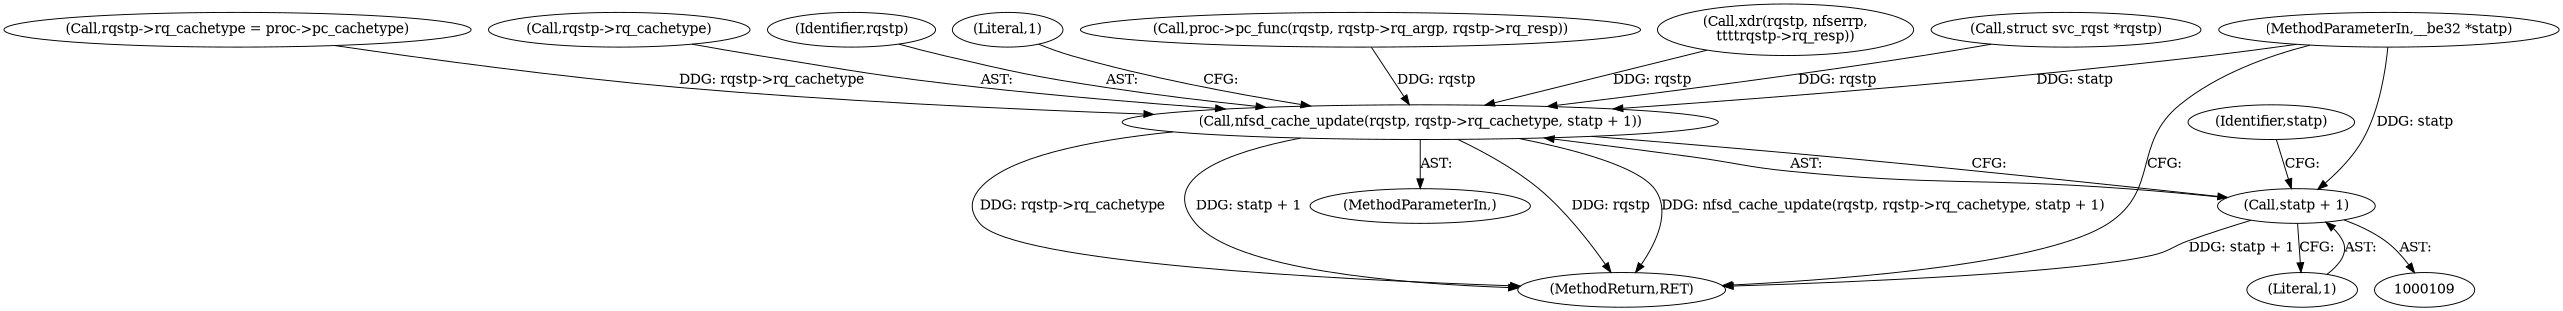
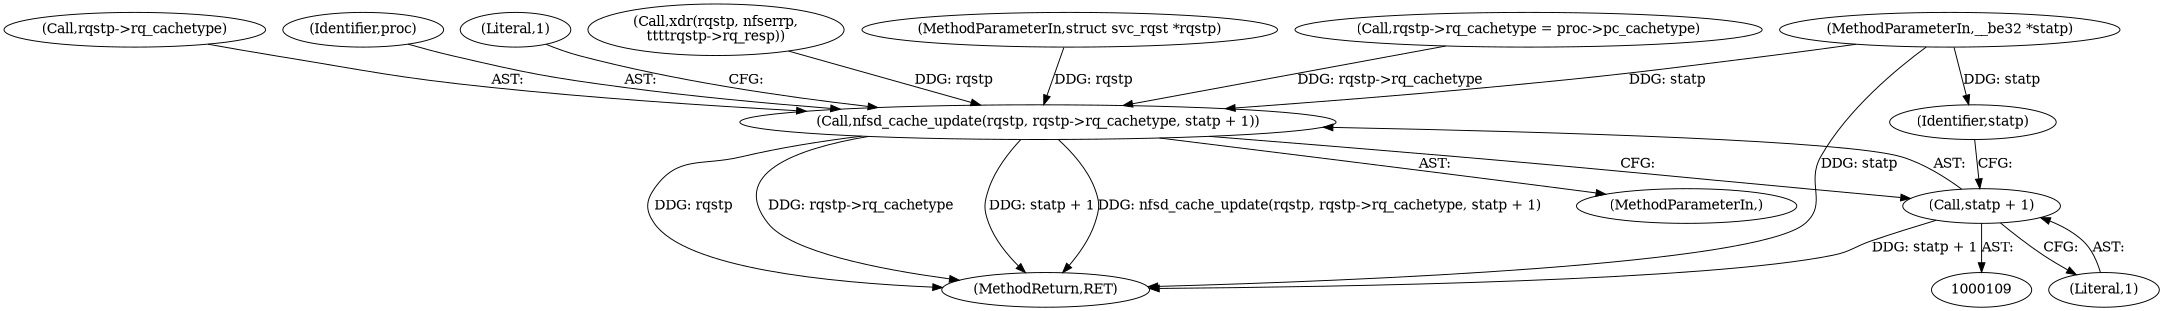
node "(Identifier,rqstp)": label "(Identifier,rqstp)" -> "(Identifier,proc)"
node "(Call,proc->pc_func(rqstp, rqstp->rq_argp, rqstp->rq_resp))": removed
node "(Call,struct svc_rqst *rqstp)": label "(Call,struct svc_rqst *rqstp)" -> "(MethodParameterIn,struct svc_rqst *rqstp)"
edge "(MethodParameterIn,__be32 *statp)" -> "(Call,statp + 1)": now "(MethodParameterIn,__be32 *statp)" -> "(Identifier,statp)"
edge "(MethodParameterIn,__be32 *statp)" -> "(MethodReturn,RET)": label "CFG: " -> "DDG: statp"
